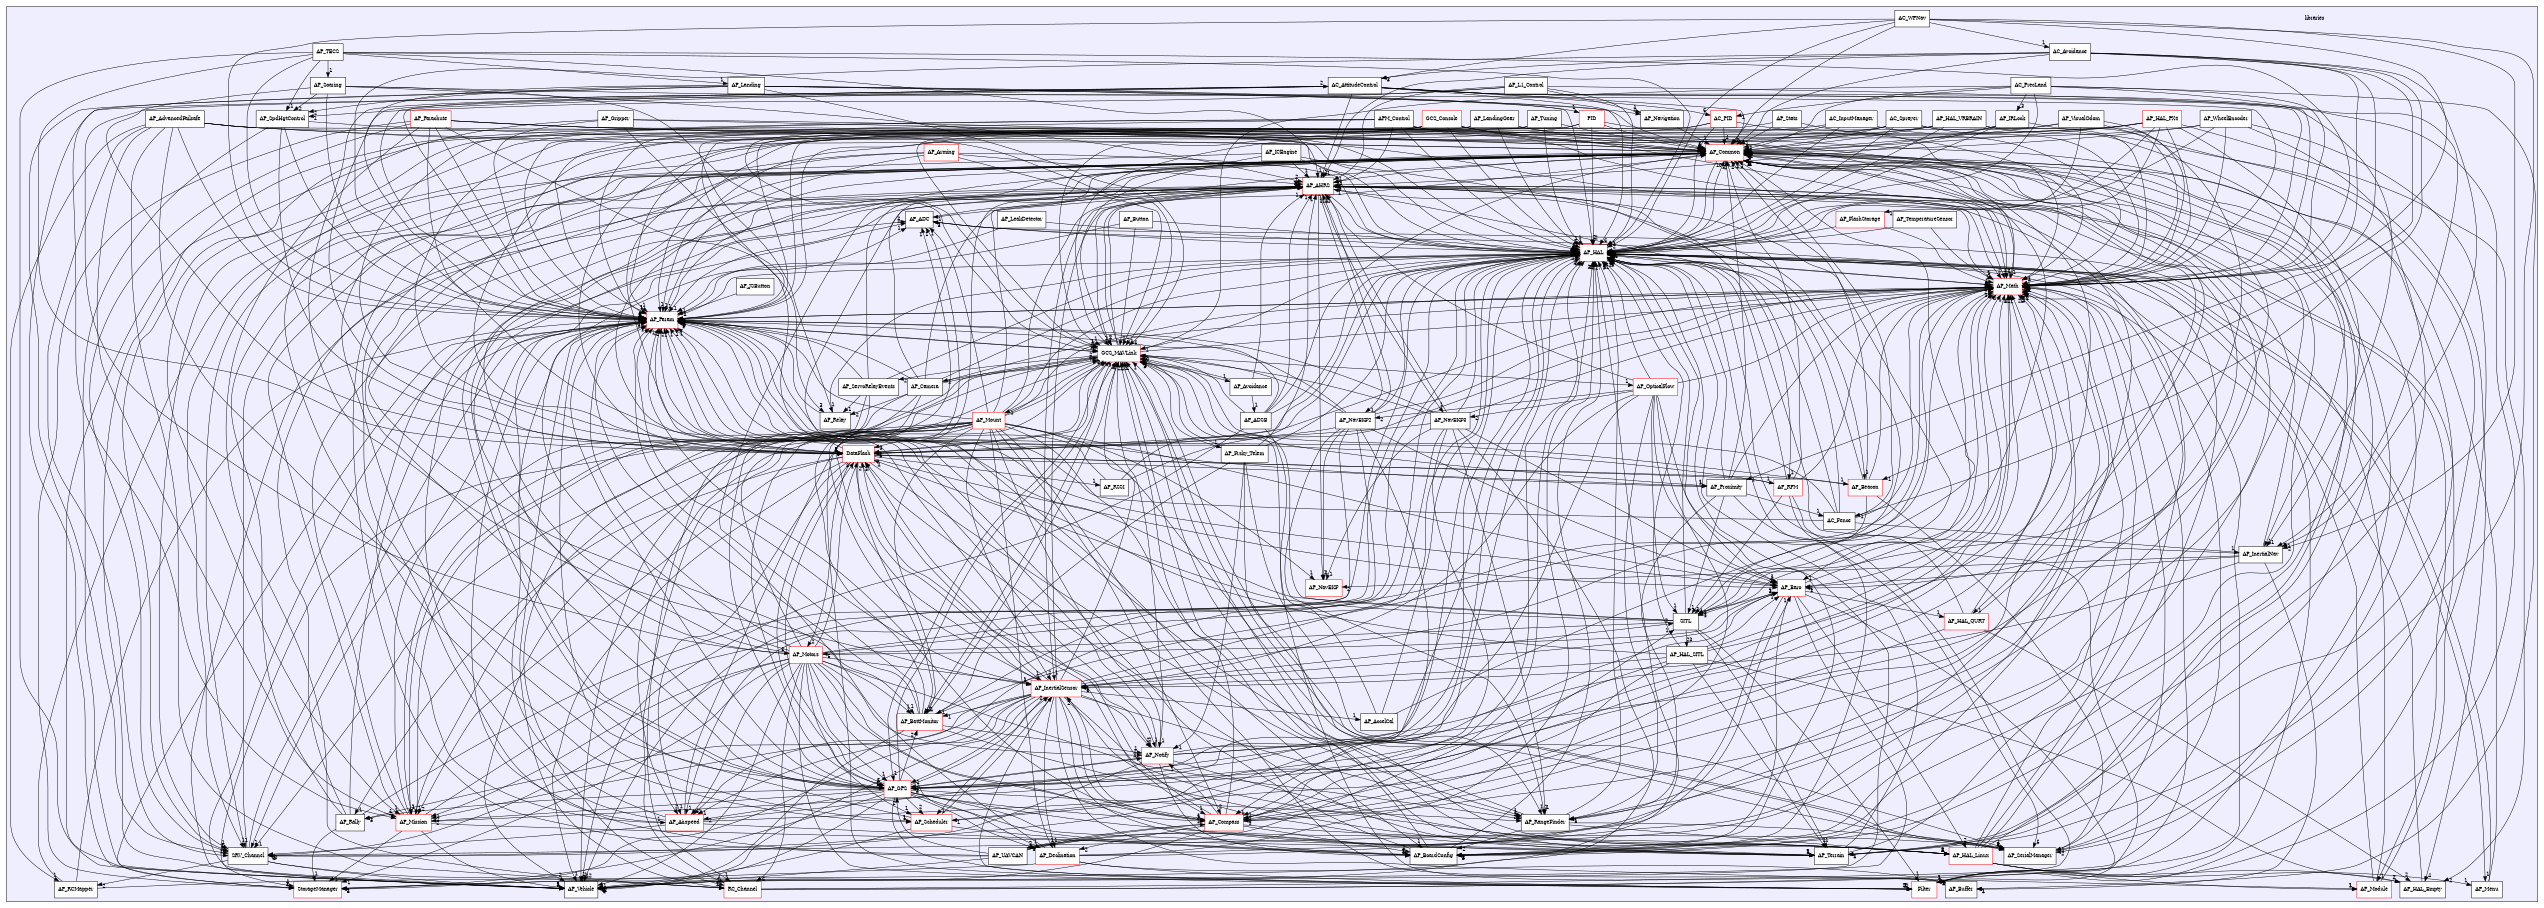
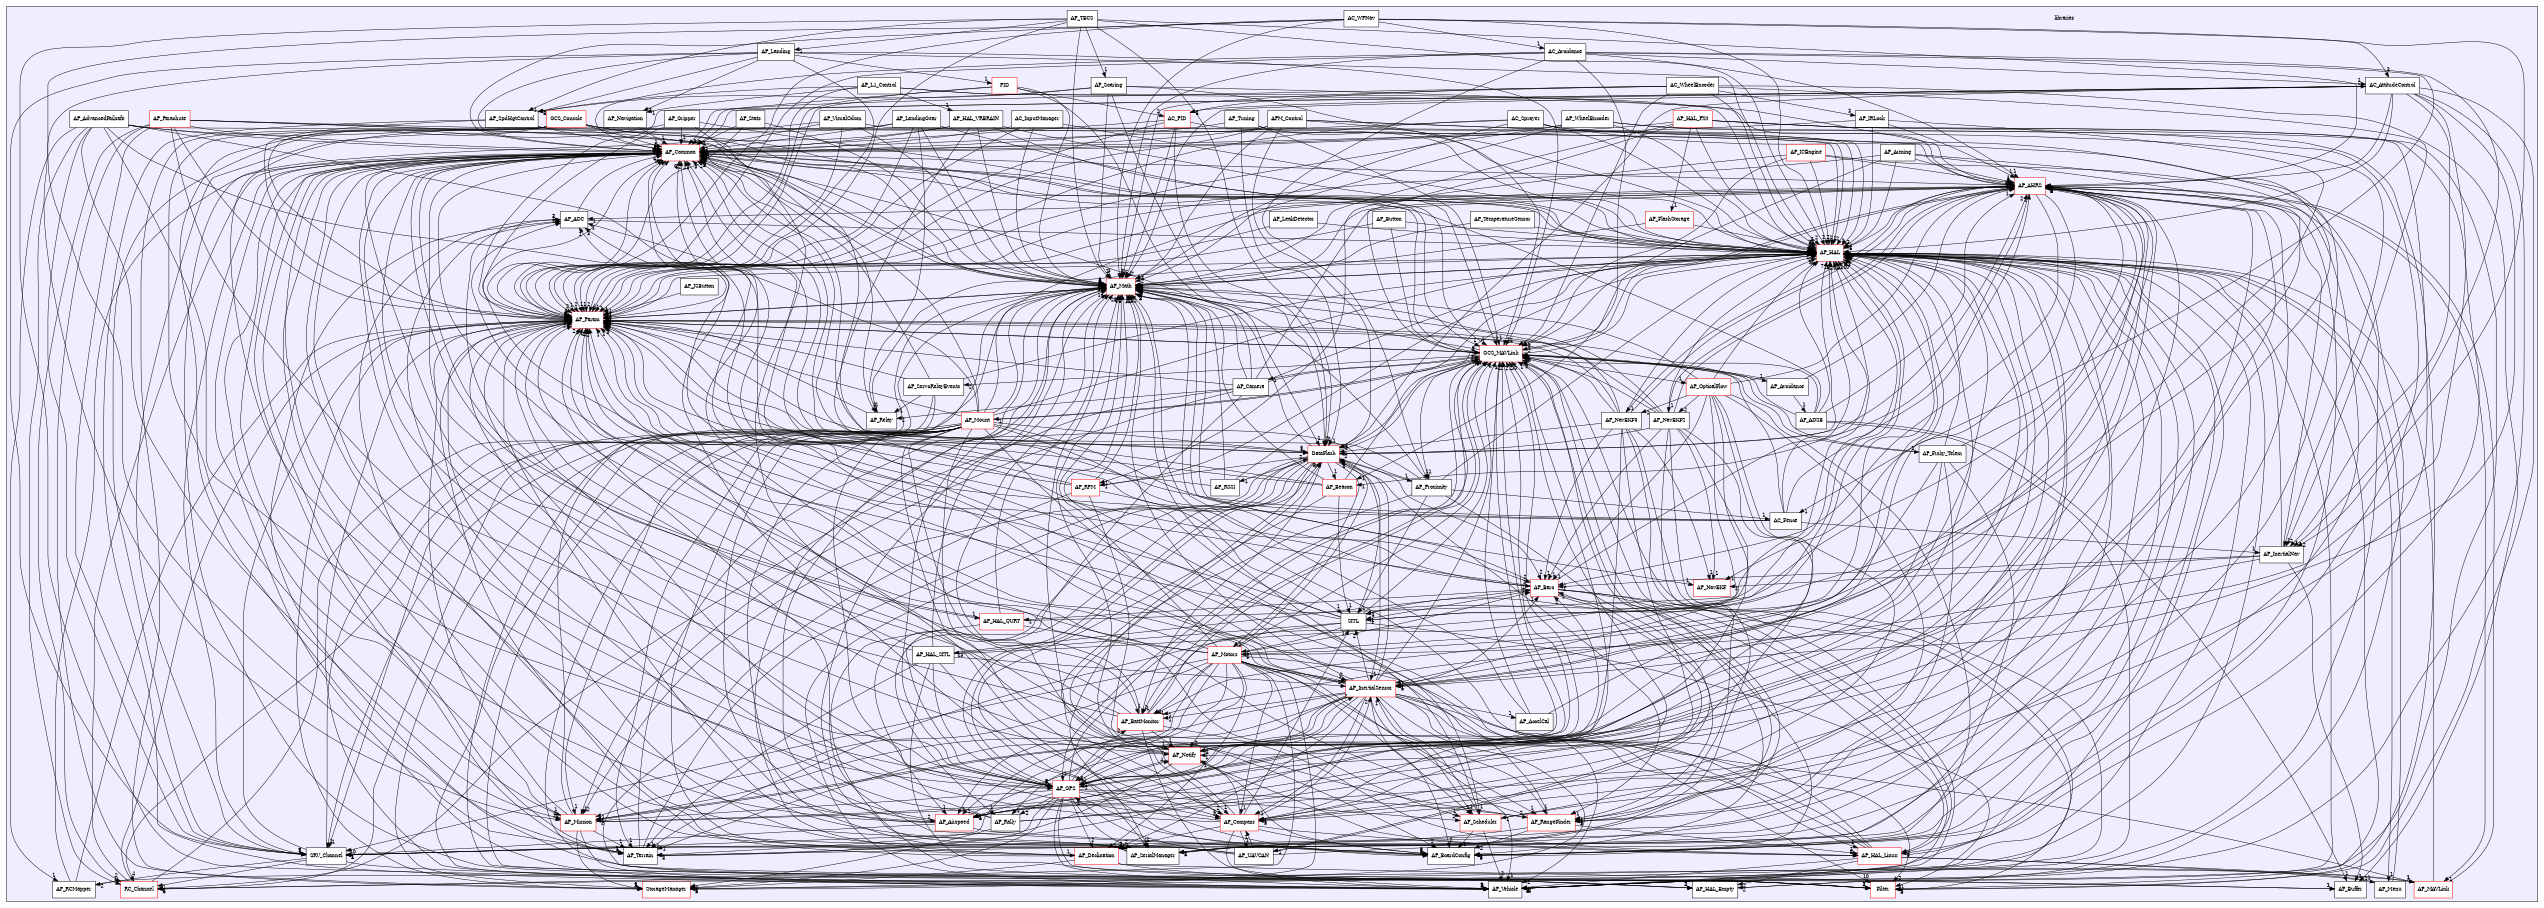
node "AC_PrecLand": label "AC_PrecLand" -> "AC_WheelEncoder"
edge "AP_L1_Control" -> "AP_Math": now "AP_L1_Control" -> "AP_HAL_VRBRAIN"
node "AP_Arming": color red -> black
node "AP_ICEngine": color black -> red
edge "PID" -> "AP_HAL": now "PID" -> "AC_PID"
edge "AP_HAL_PX4" -> "AP_BoardConfig": now "AP_HAL_PX4" -> "AP_HAL_Linux"
node "AP_RangeFinder": color black -> red
edge "AP_UAVCAN" -> "AP_Vehicle": now "AP_HAL_Linux" -> "AP_Vehicle"
node "AP_Module": label "AP_Module" -> "AP_MAVLink"
